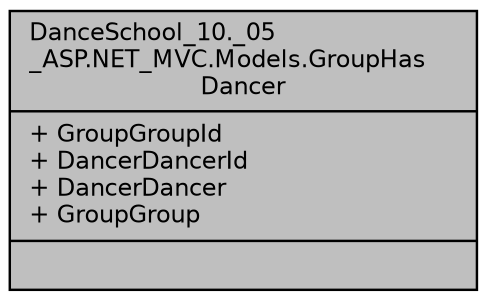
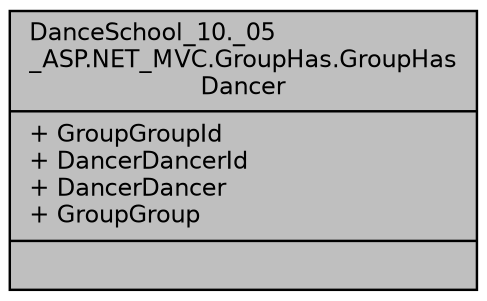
node "DanceSchool_10._05": text "_ASP.NET_MVC.Models.GroupHas" -> "_ASP.NET_MVC.GroupHas.GroupHas"
